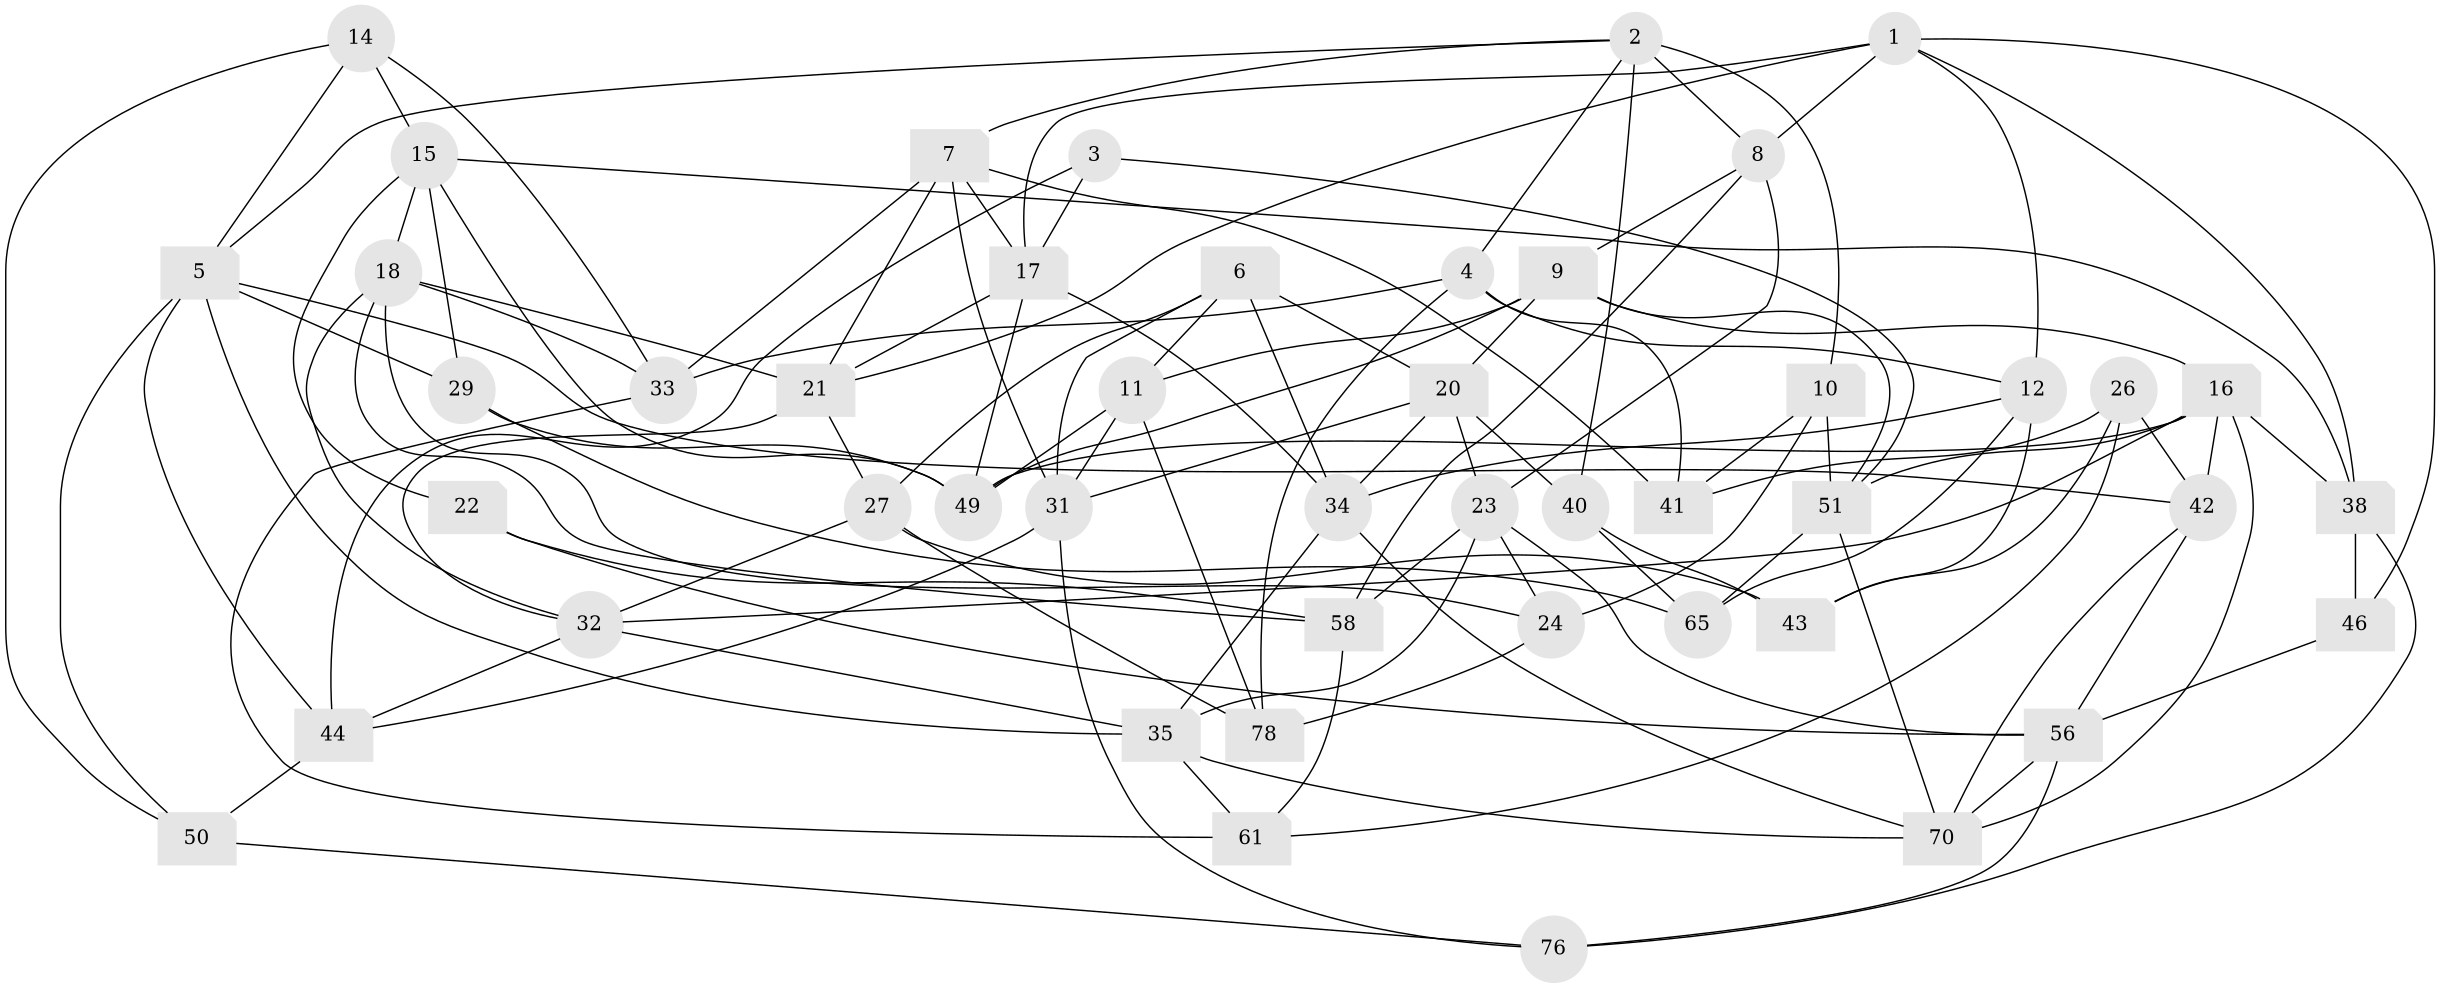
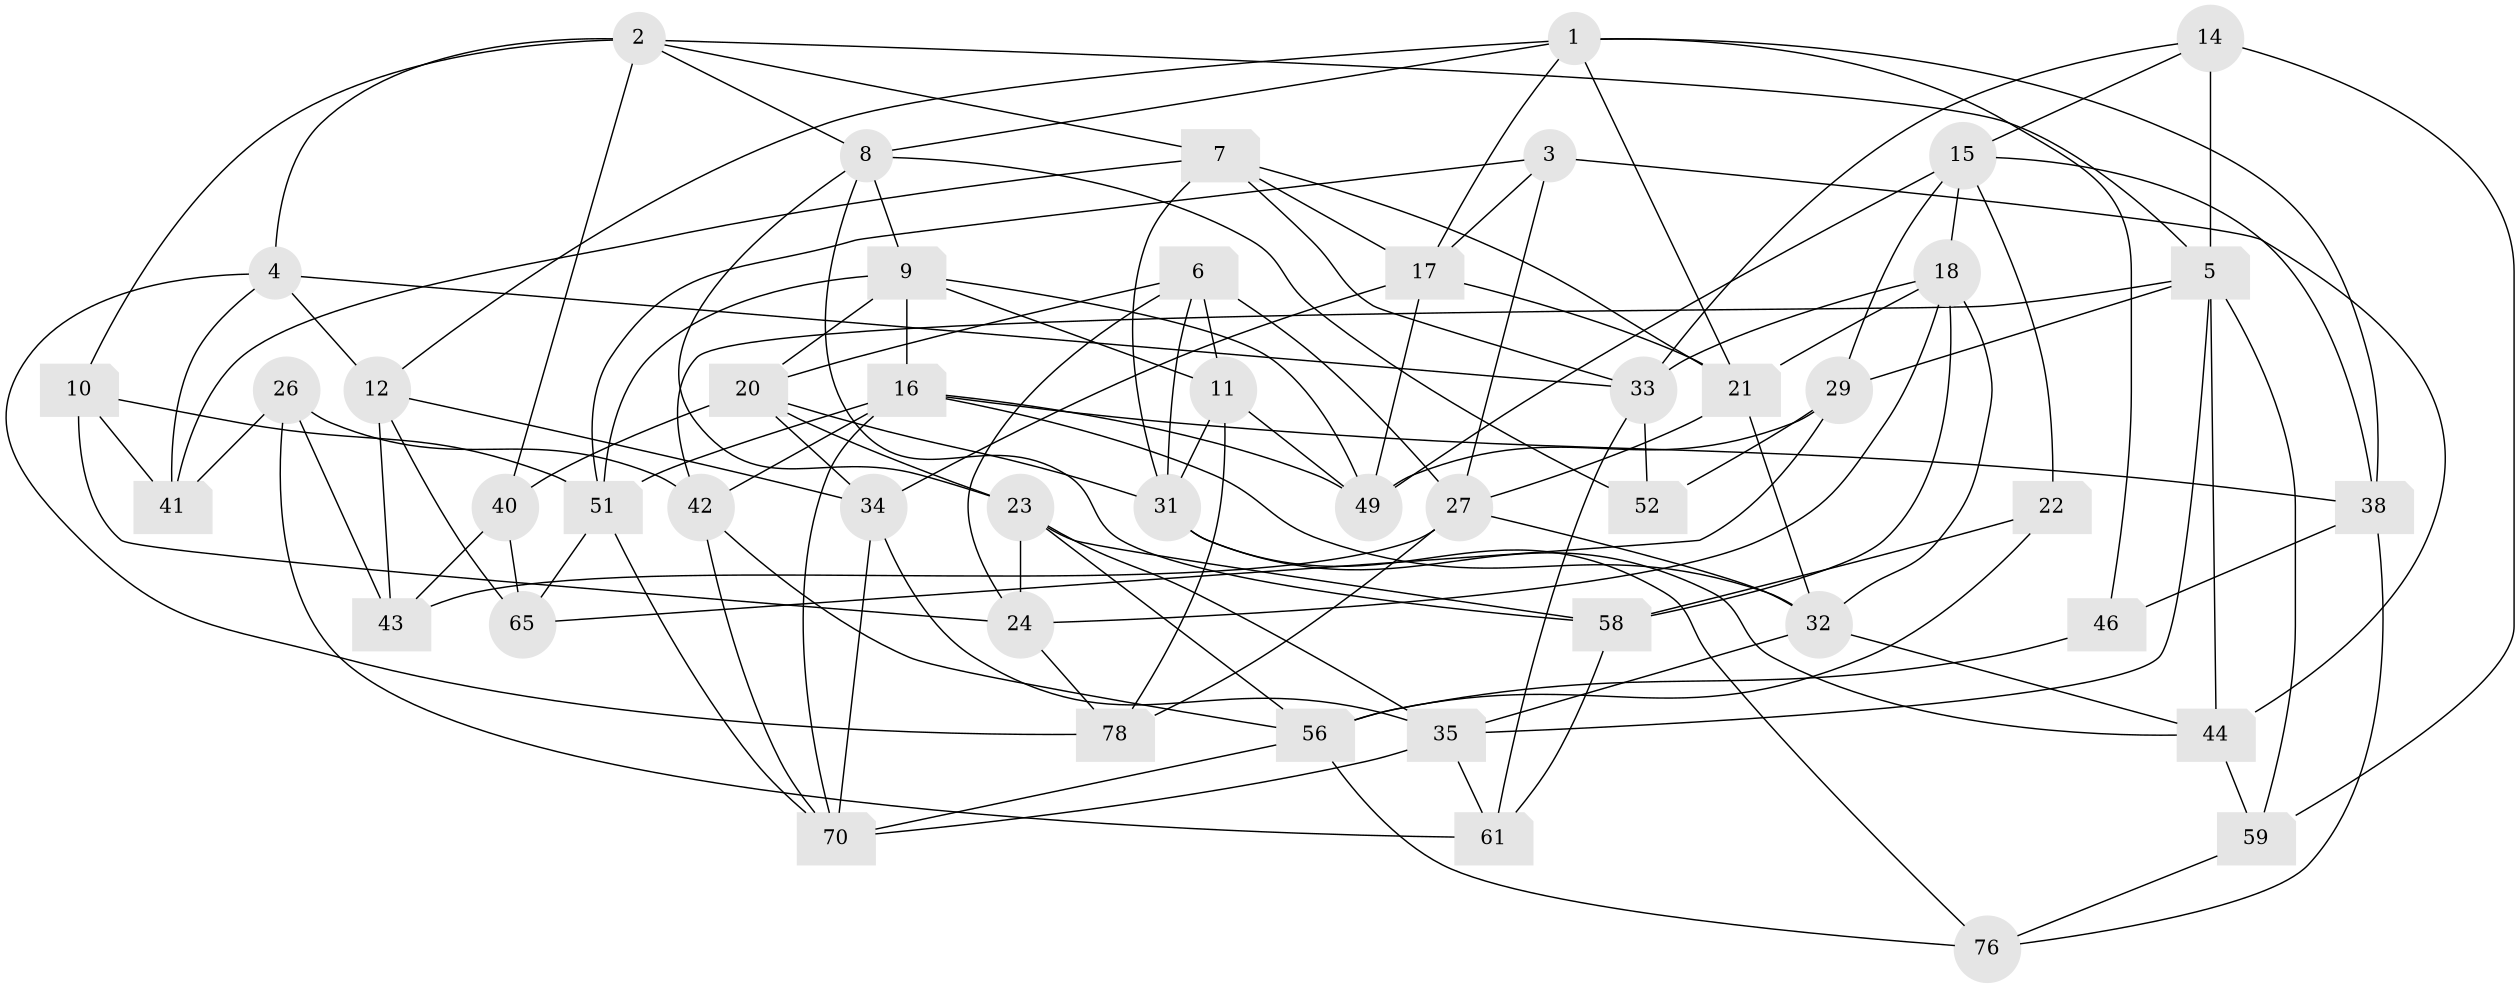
edge "3" -- "27": added
edge "6" -- "34": now "6" -- "24"
node "52": added
node "50": label "50" -> "59"
